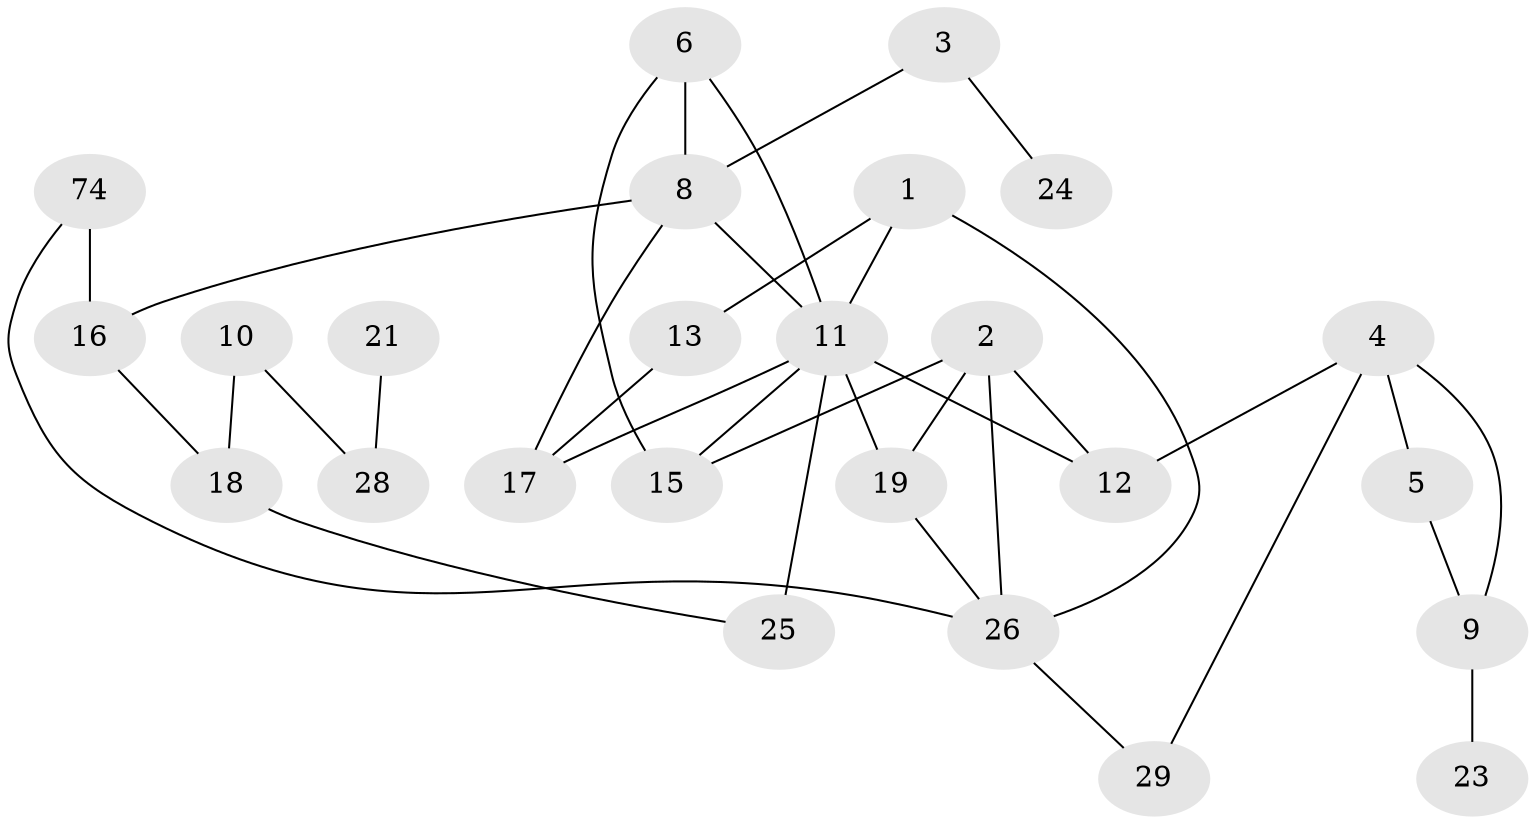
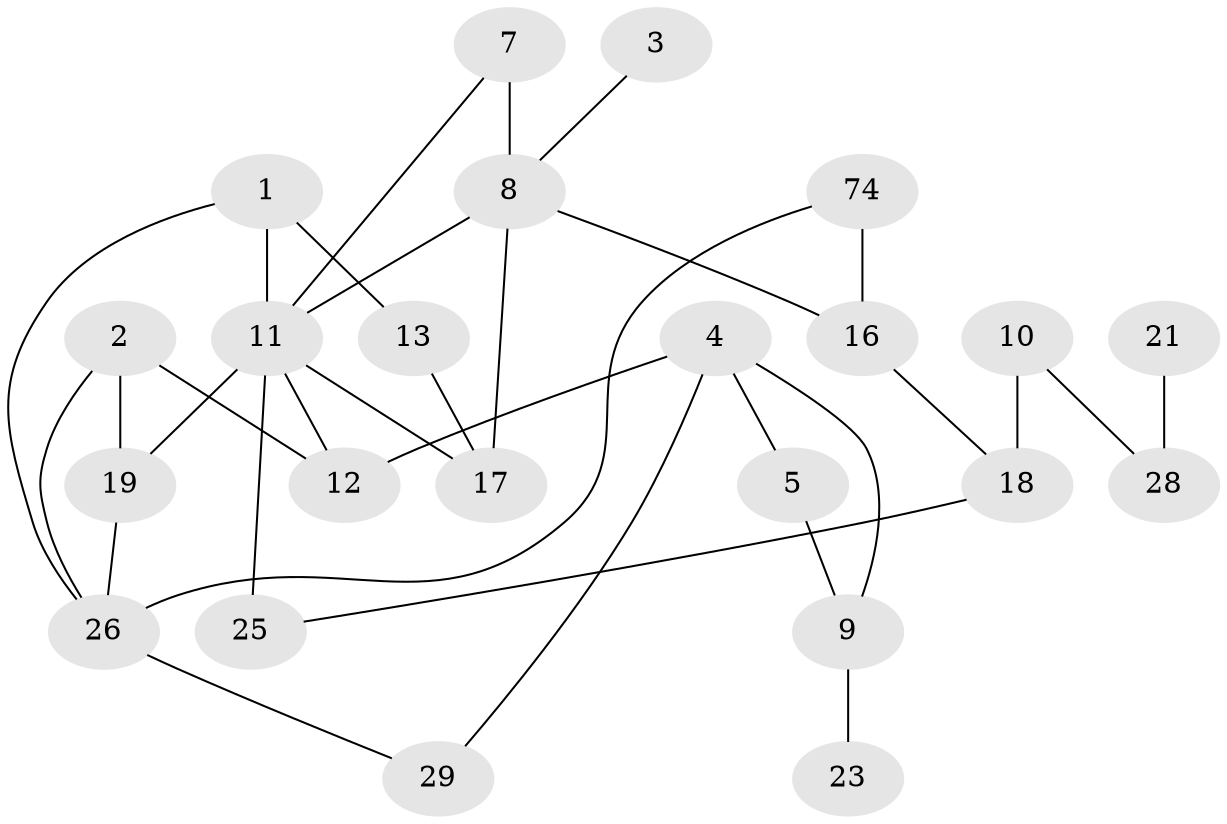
node "6": label "6" -> "7"
node "24": removed
node "15": removed
